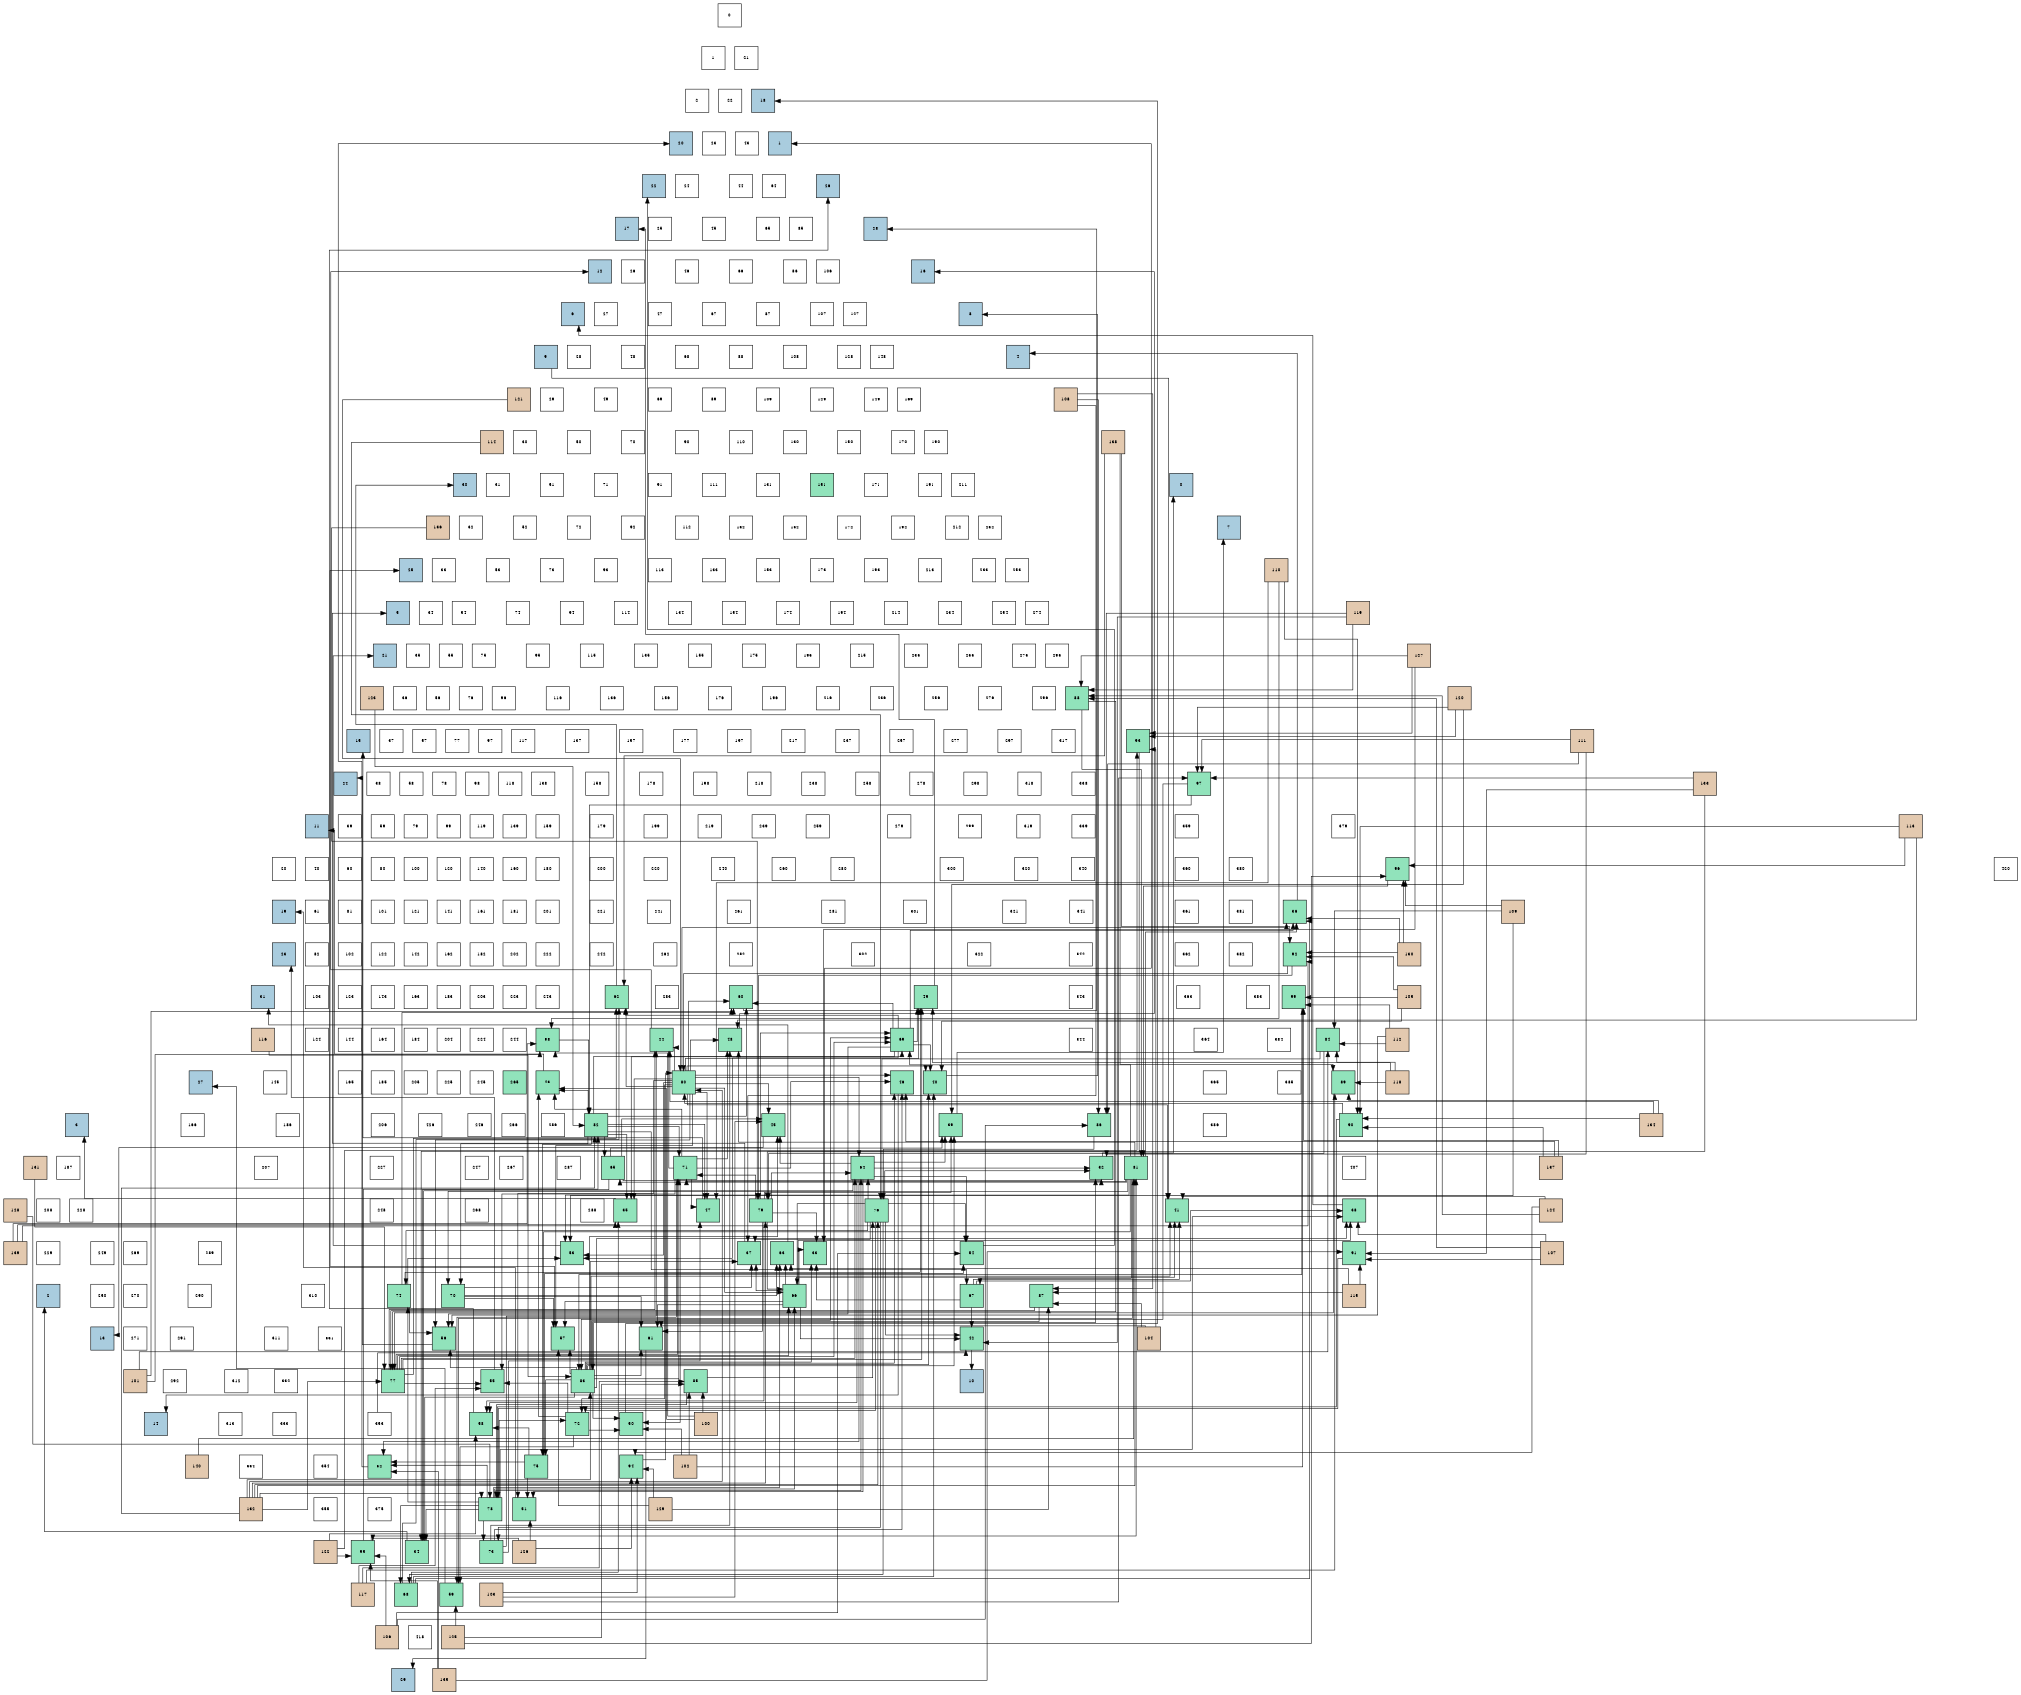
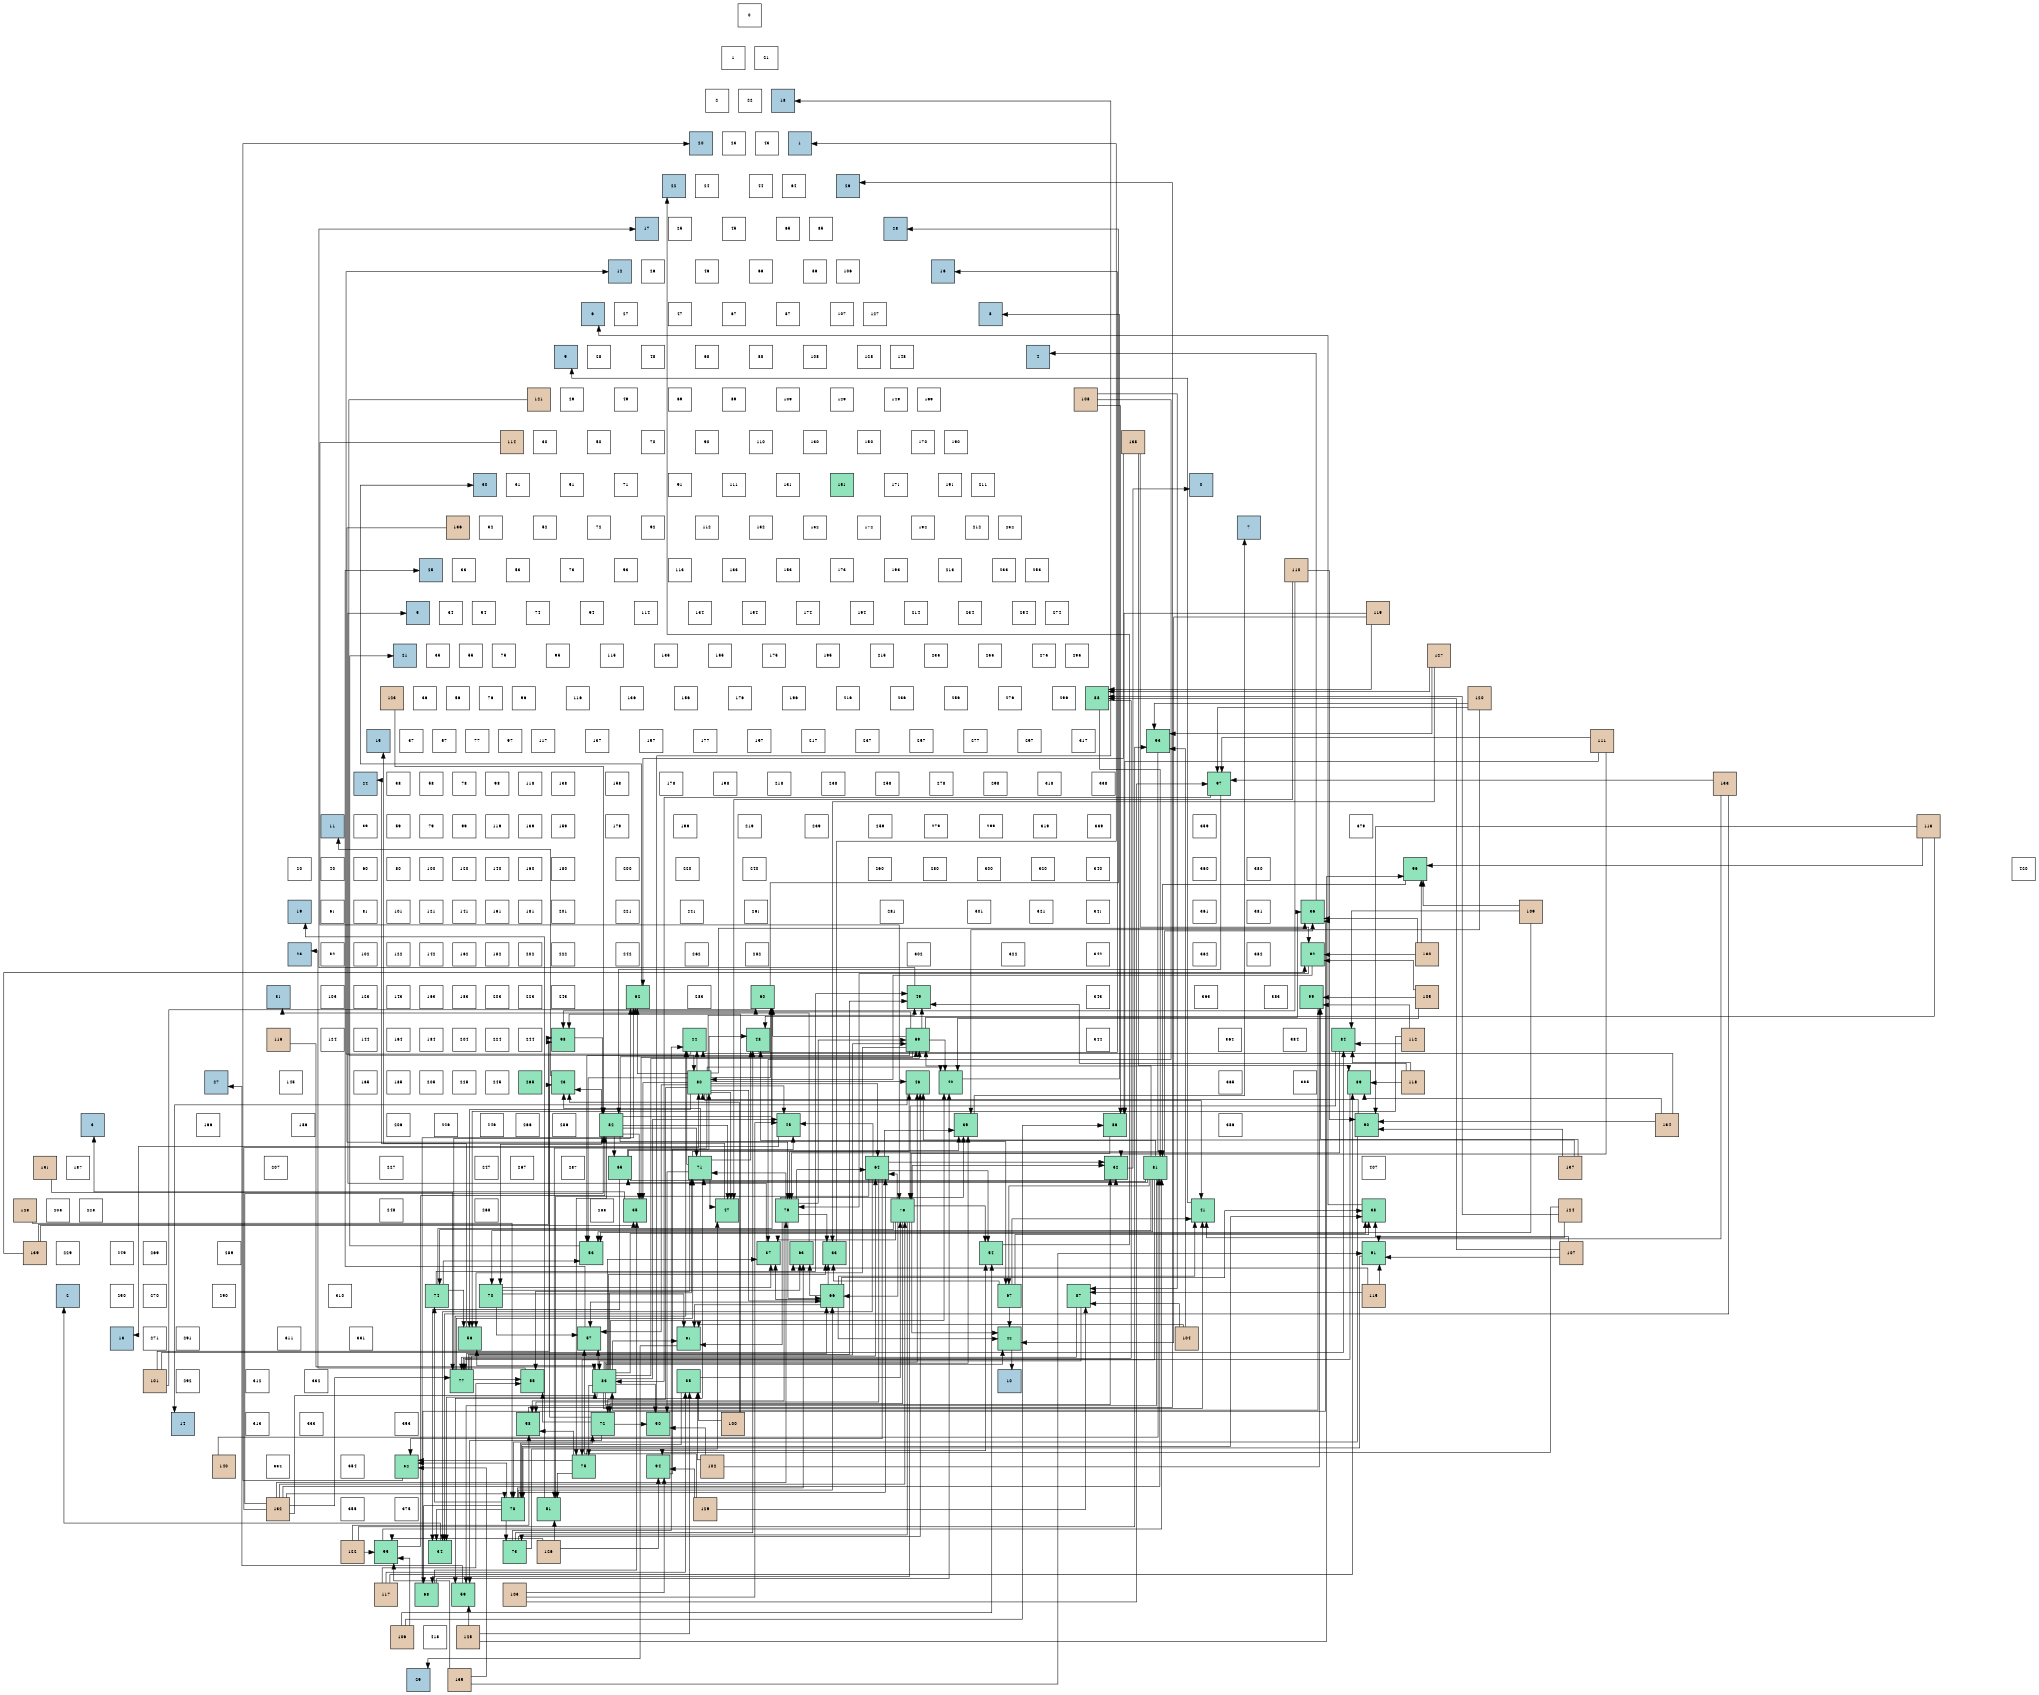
edge "9" -> "41": reversed
node "426": label "426" -> "226"
edge "353" -> "42": now "83" -> "42"
